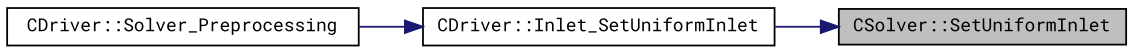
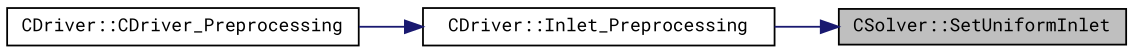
node "CDriver::Solver_Preprocessing": label "CDriver::Solver_Preprocessing" -> "CDriver::CDriver_Preprocessing"
node "CDriver::Inlet_SetUniformInlet": label "CDriver::Inlet_SetUniformInlet" -> "CDriver::Inlet_Preprocessing"
